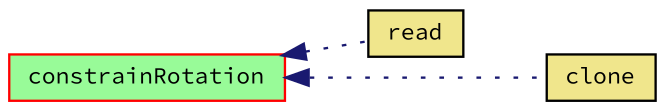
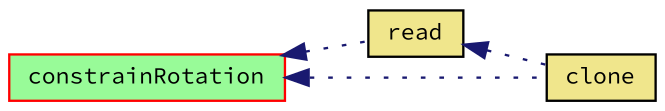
edge "clone" -> "read": added
